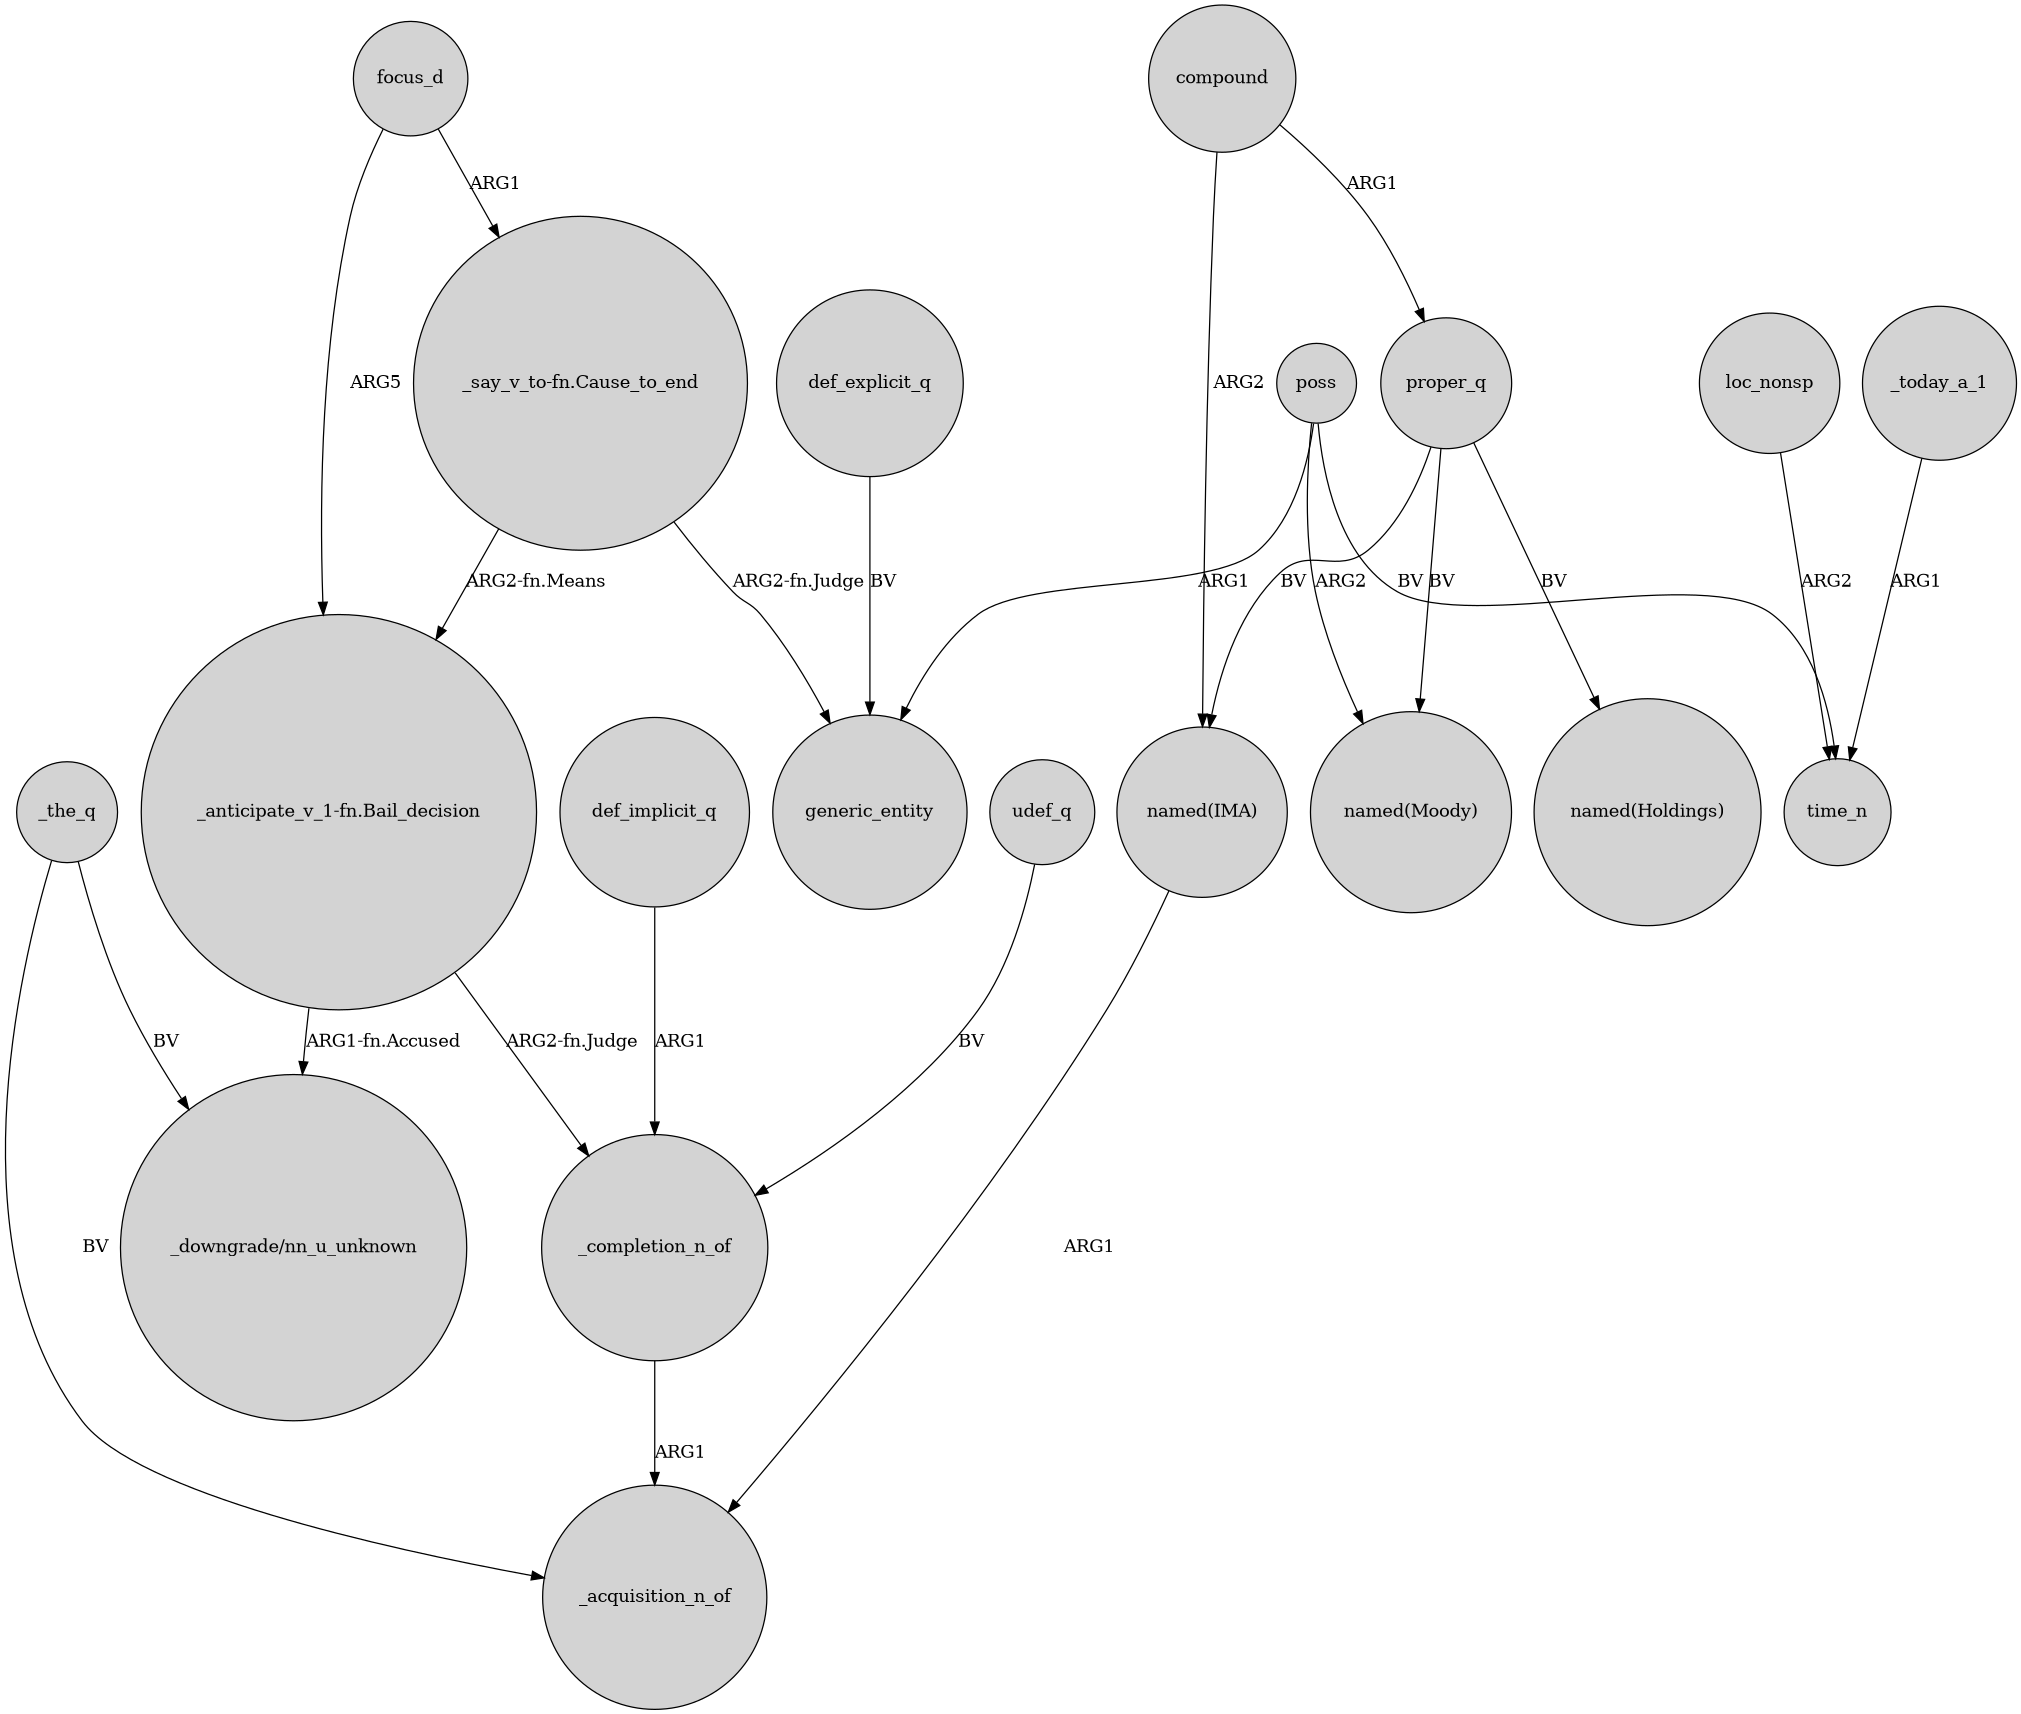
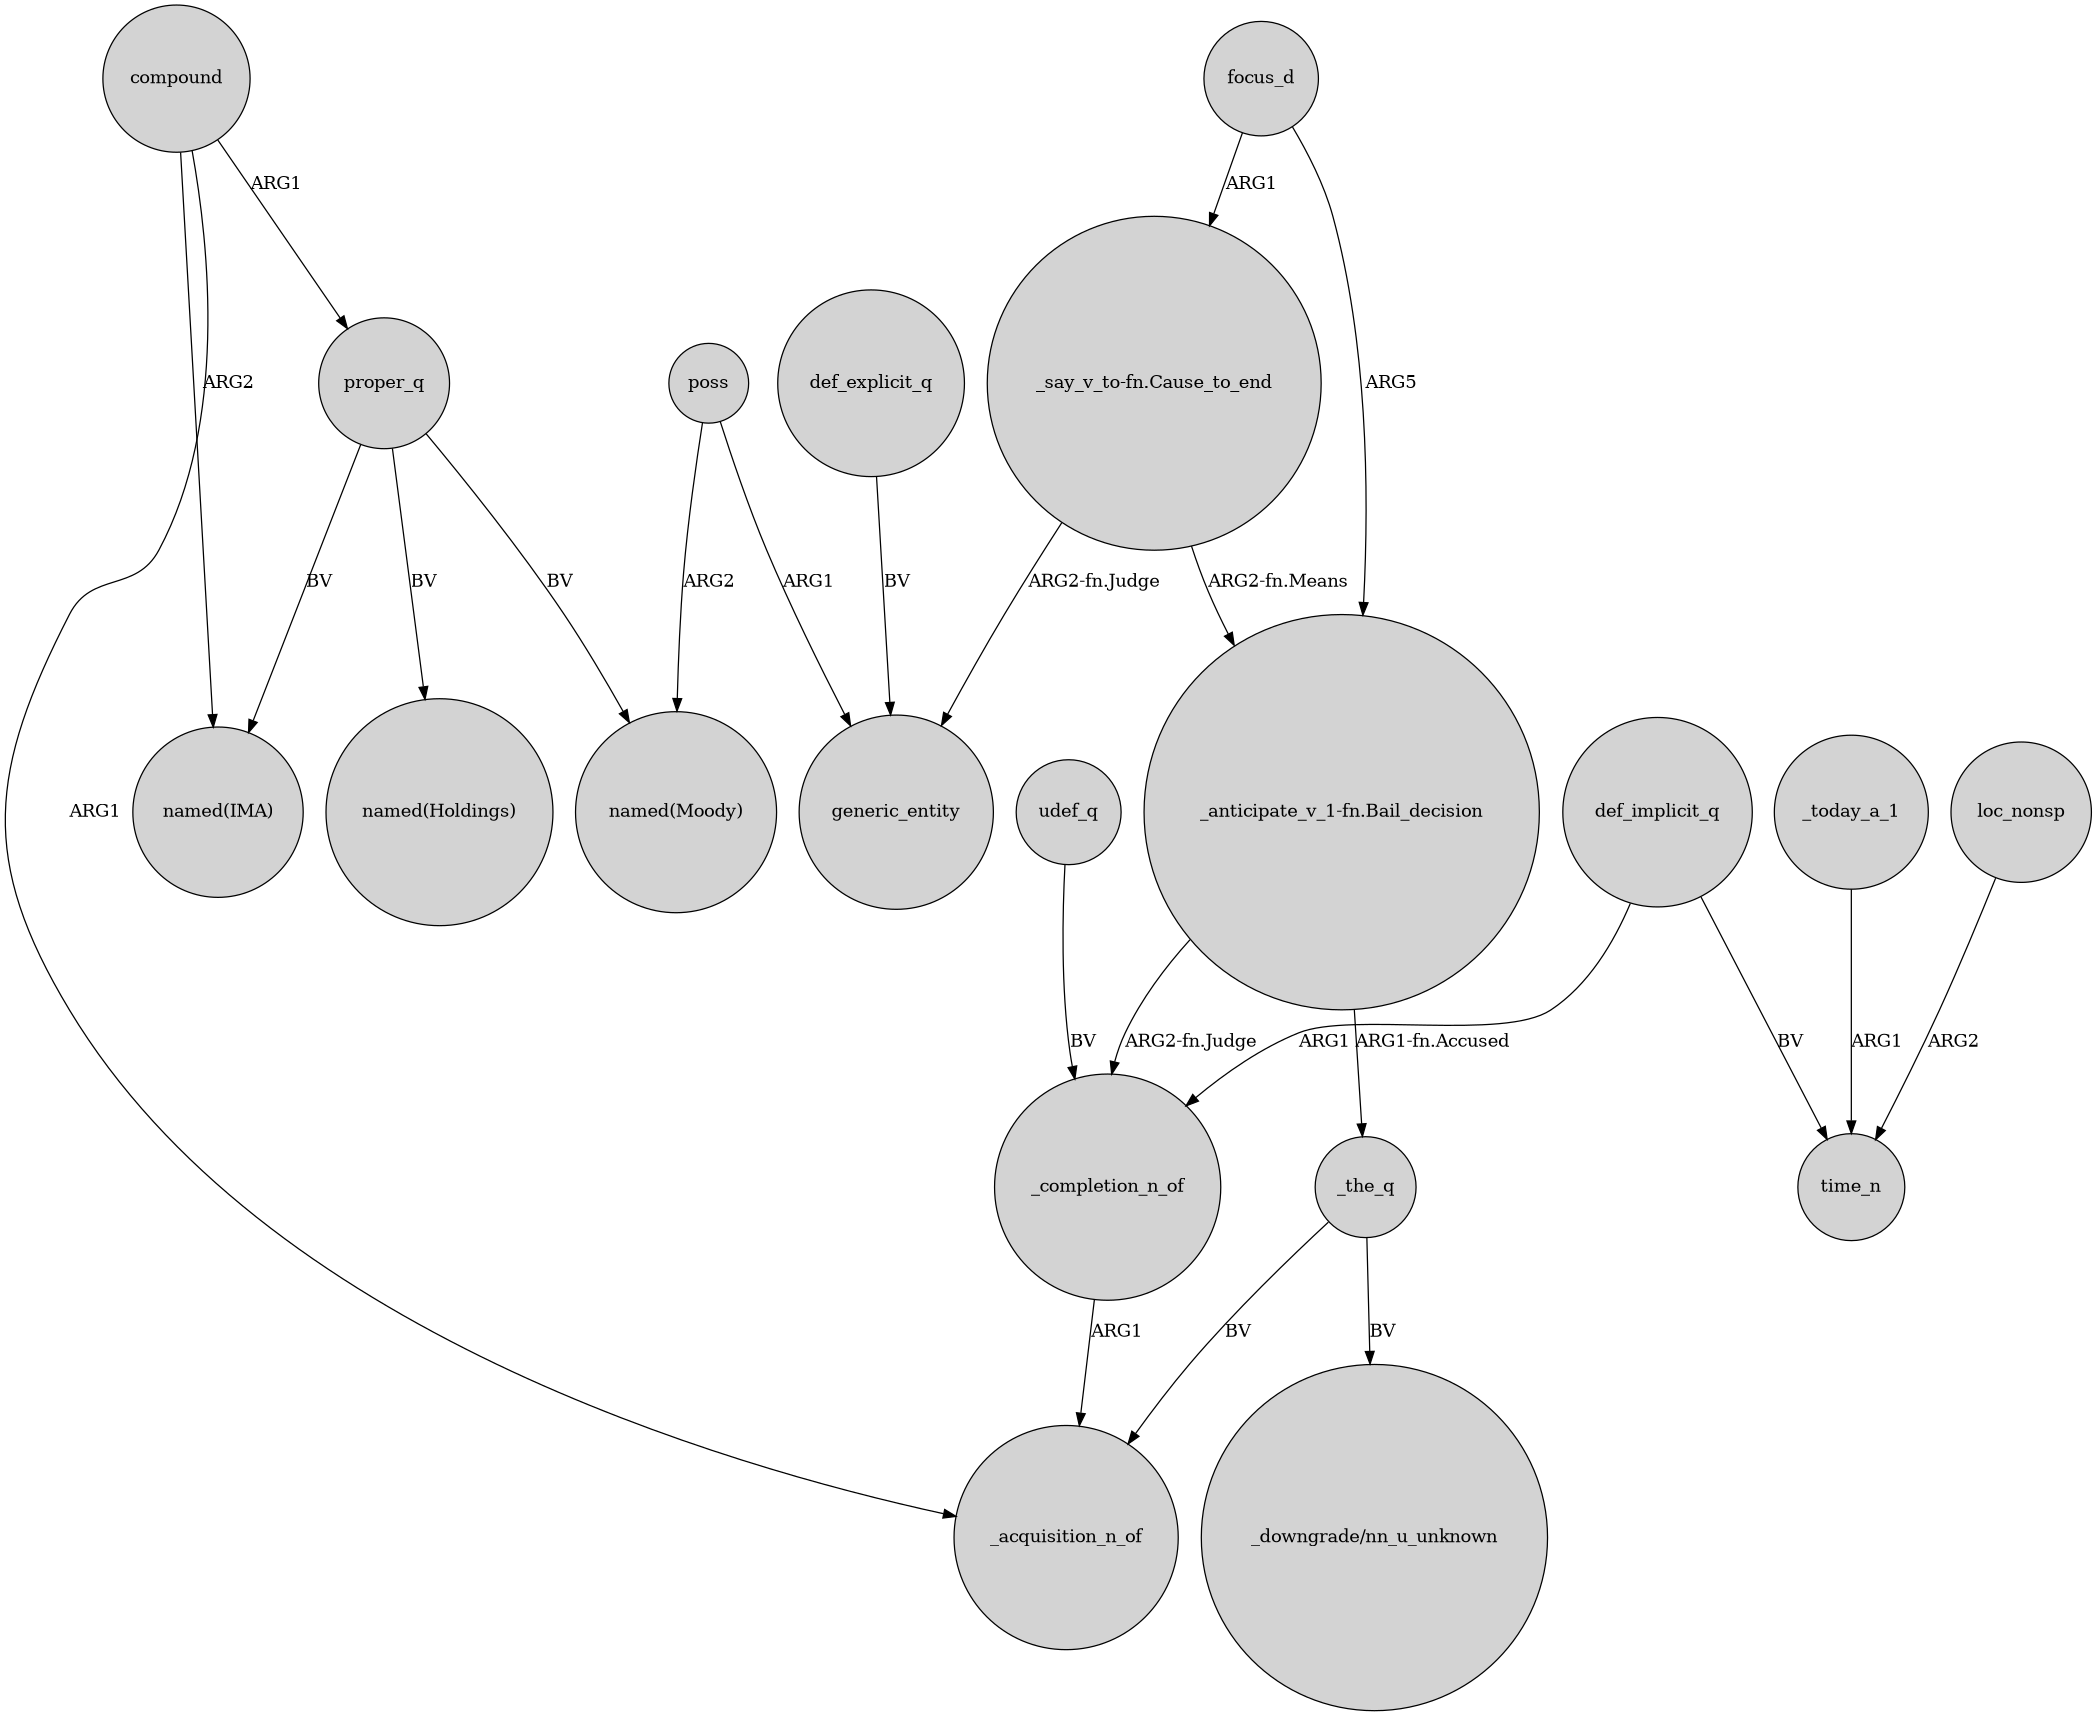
edge "poss" -> "time_n": now "def_implicit_q" -> "time_n"
edge "_anticipate_v_1-fn.Bail_decision" -> "_downgrade/nn_u_unknown": now "_anticipate_v_1-fn.Bail_decision" -> "_the_q"
edge "named(IMA)" -> "_acquisition_n_of": now "compound" -> "_acquisition_n_of"
